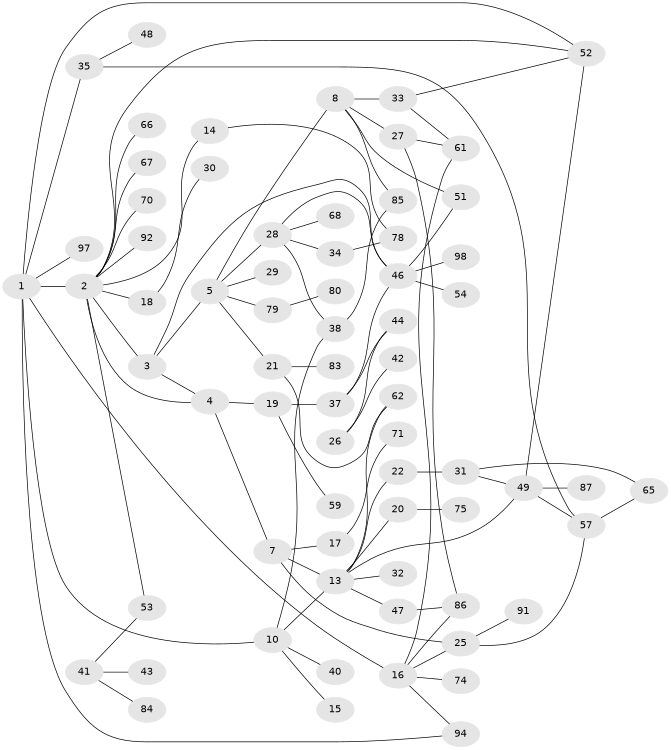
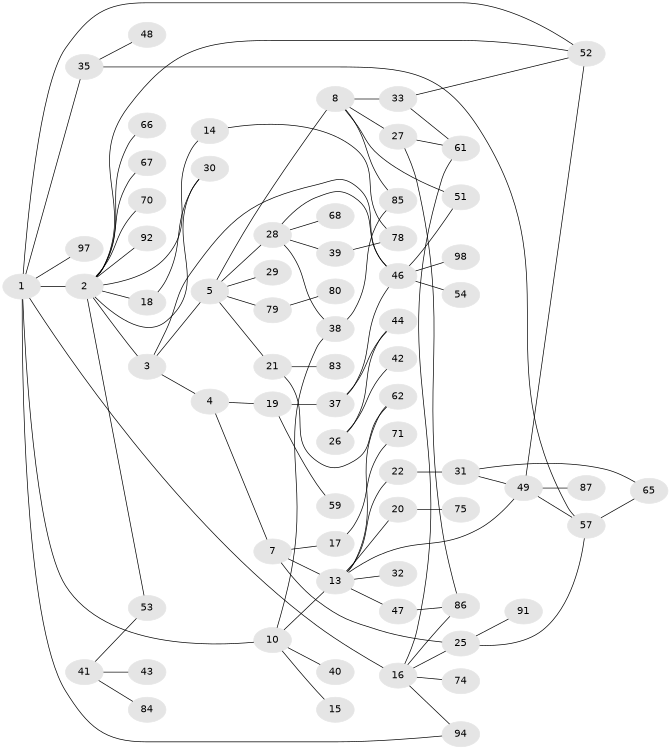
node "34": label "34" -> "39"
edge "2" -- "4": now "2" -- "30"
